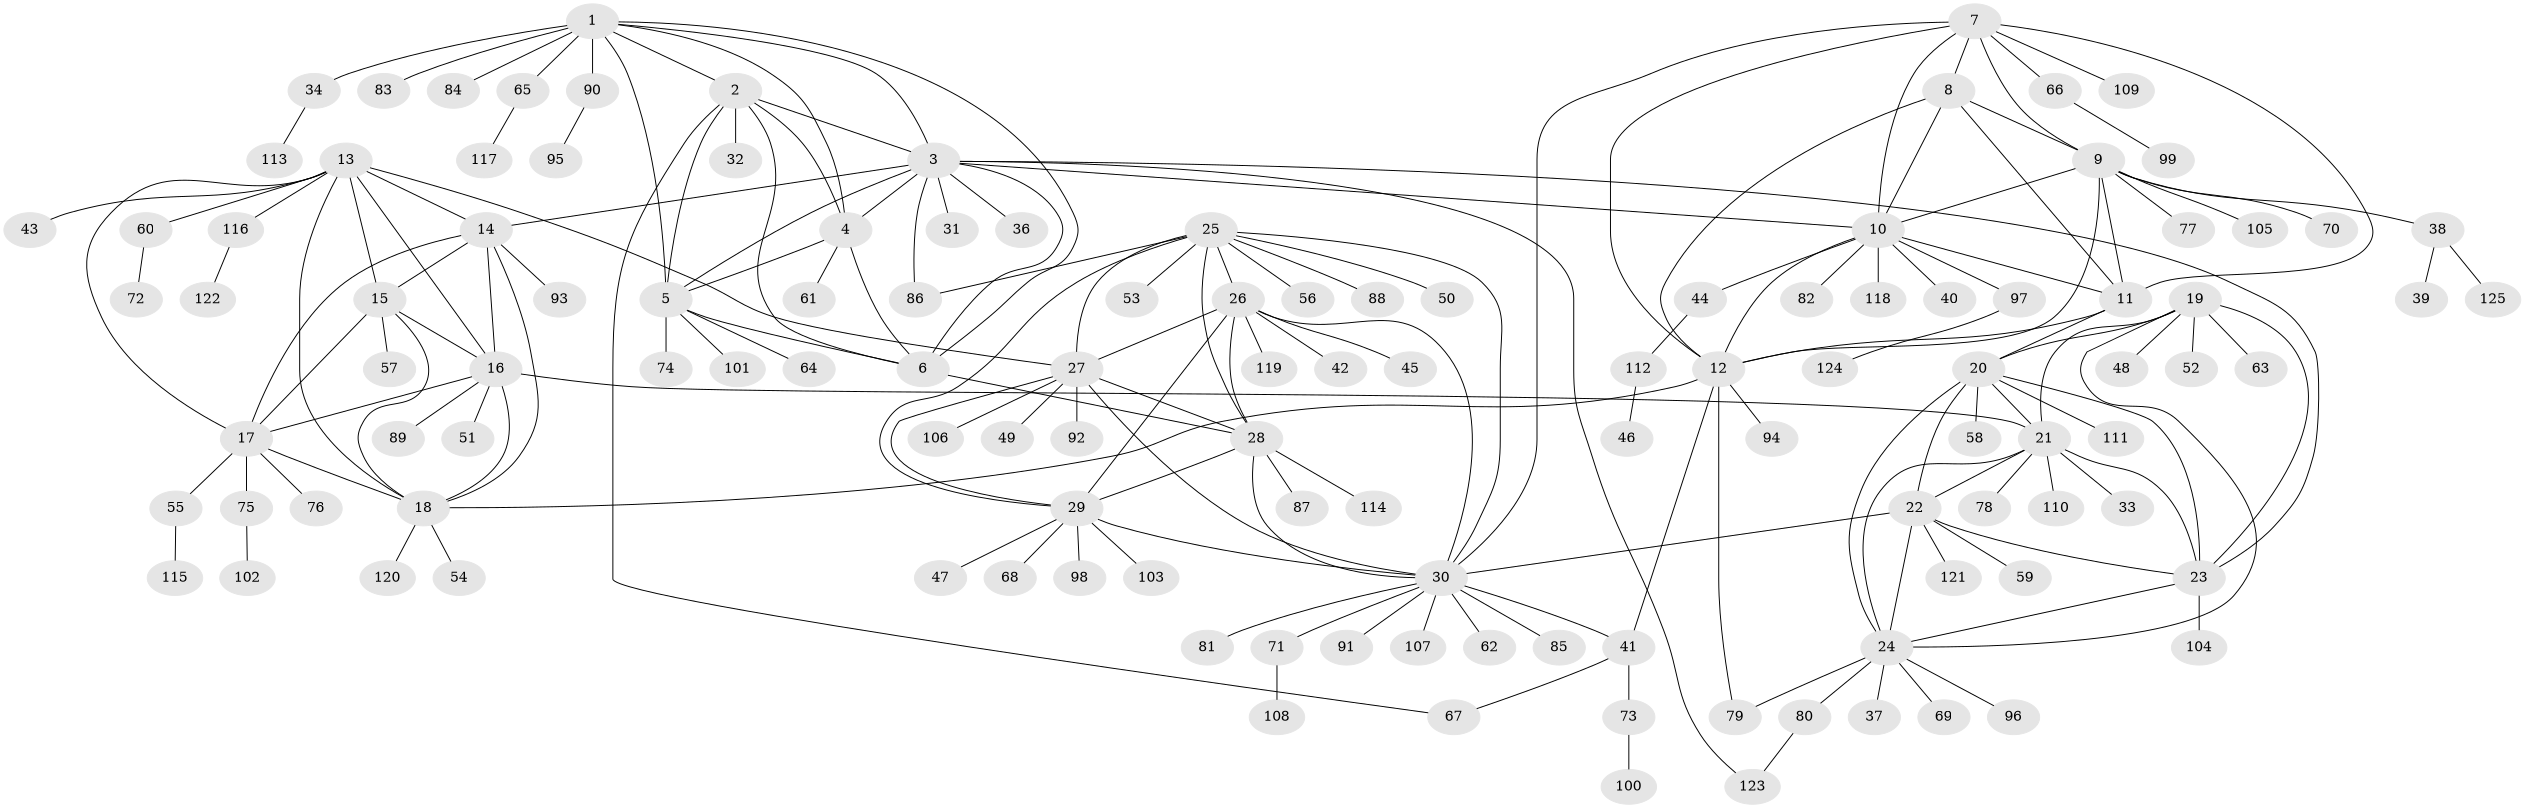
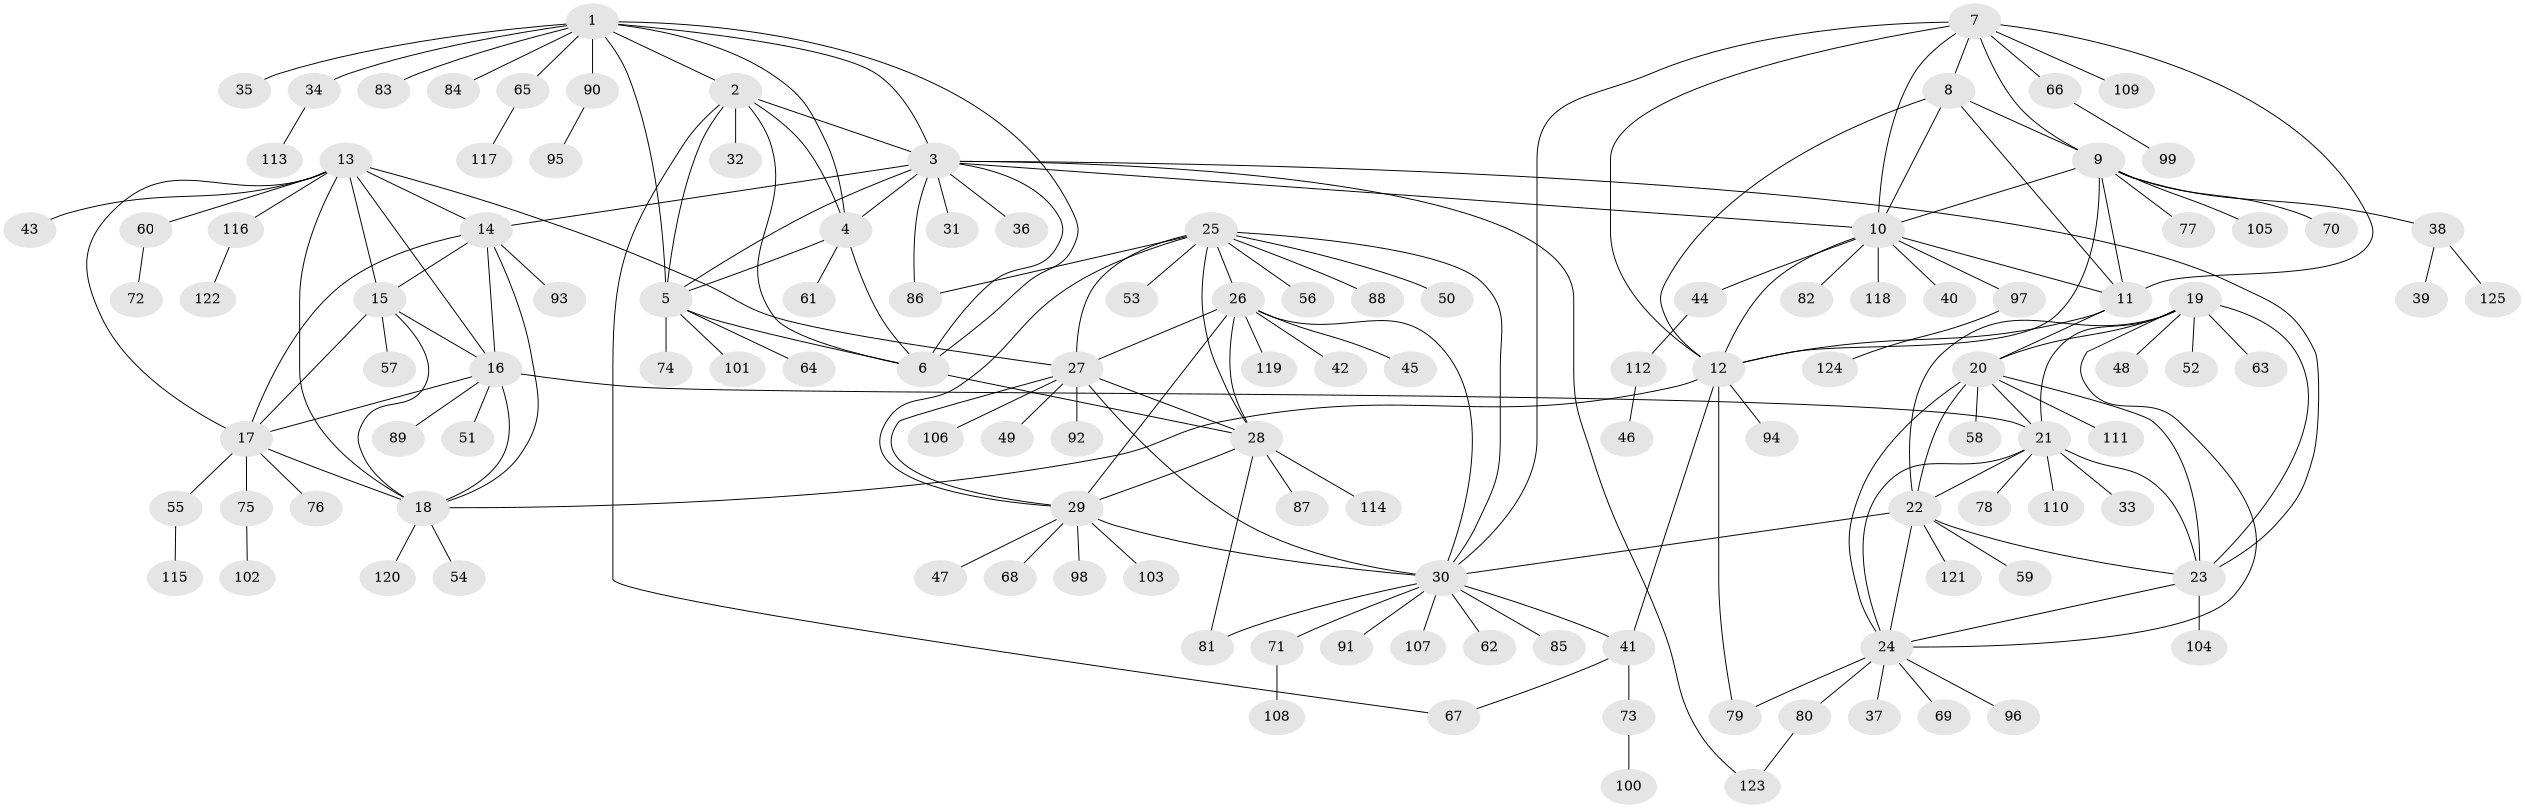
node "35": added
edge "19" -- "22": added
edge "28" -- "30": now "28" -- "81"
